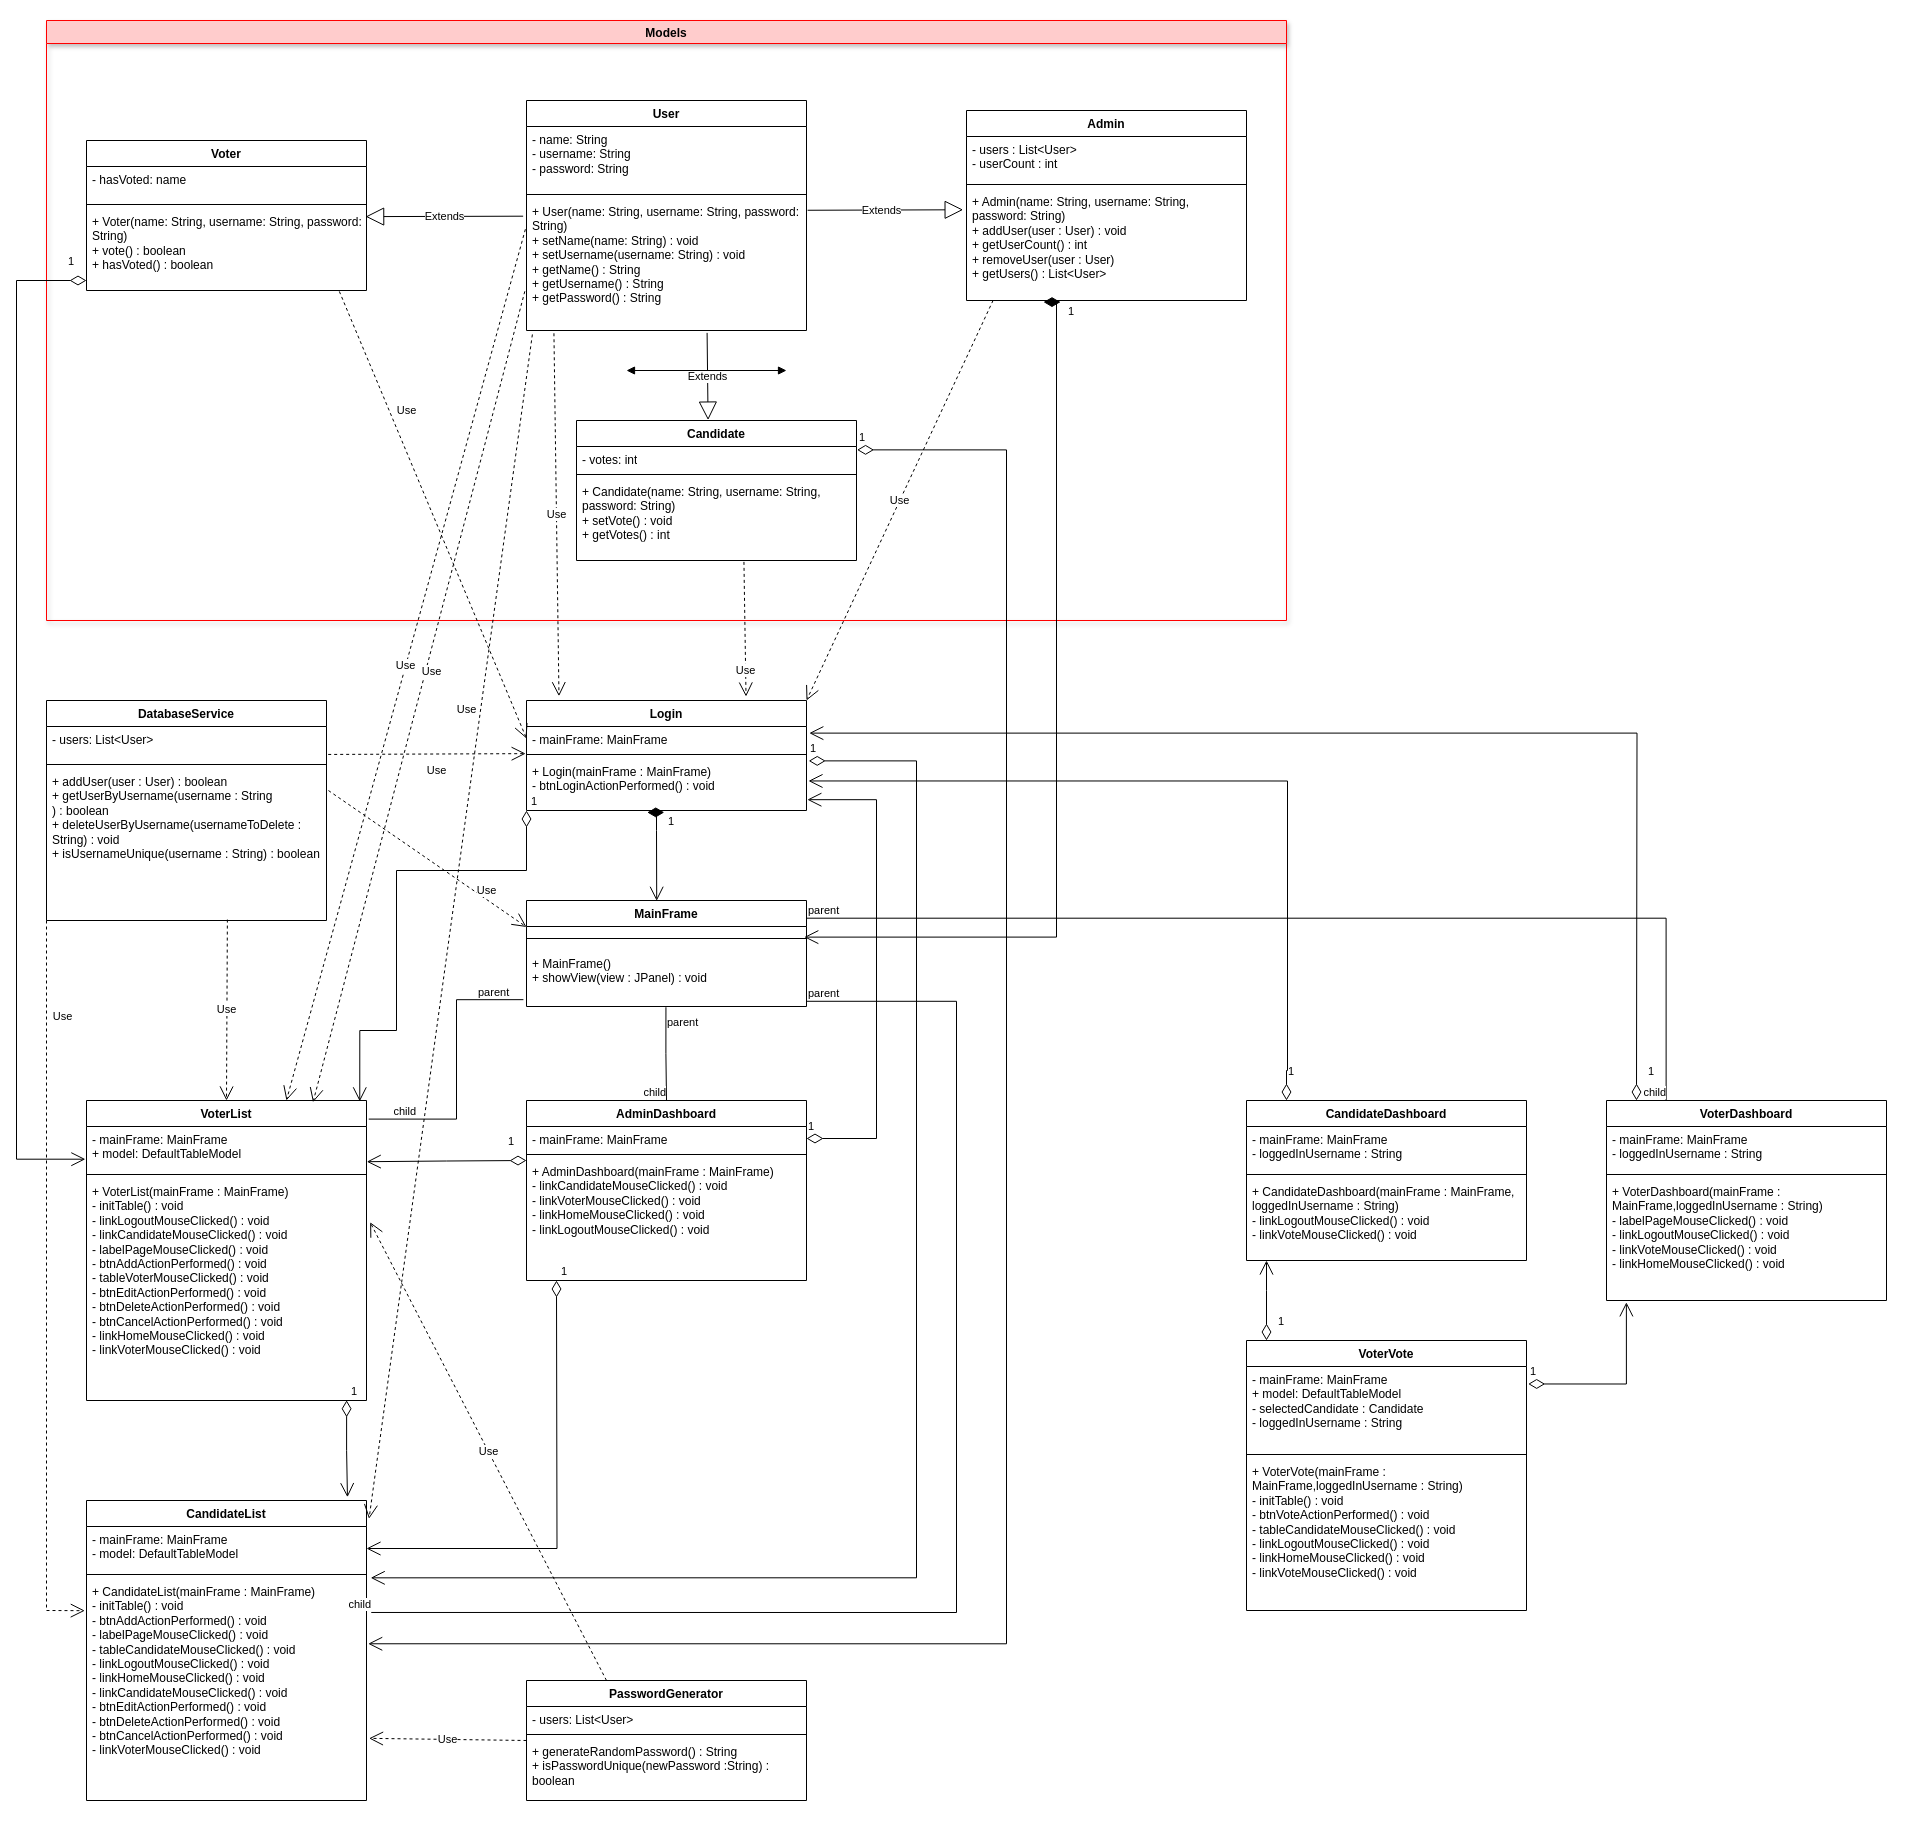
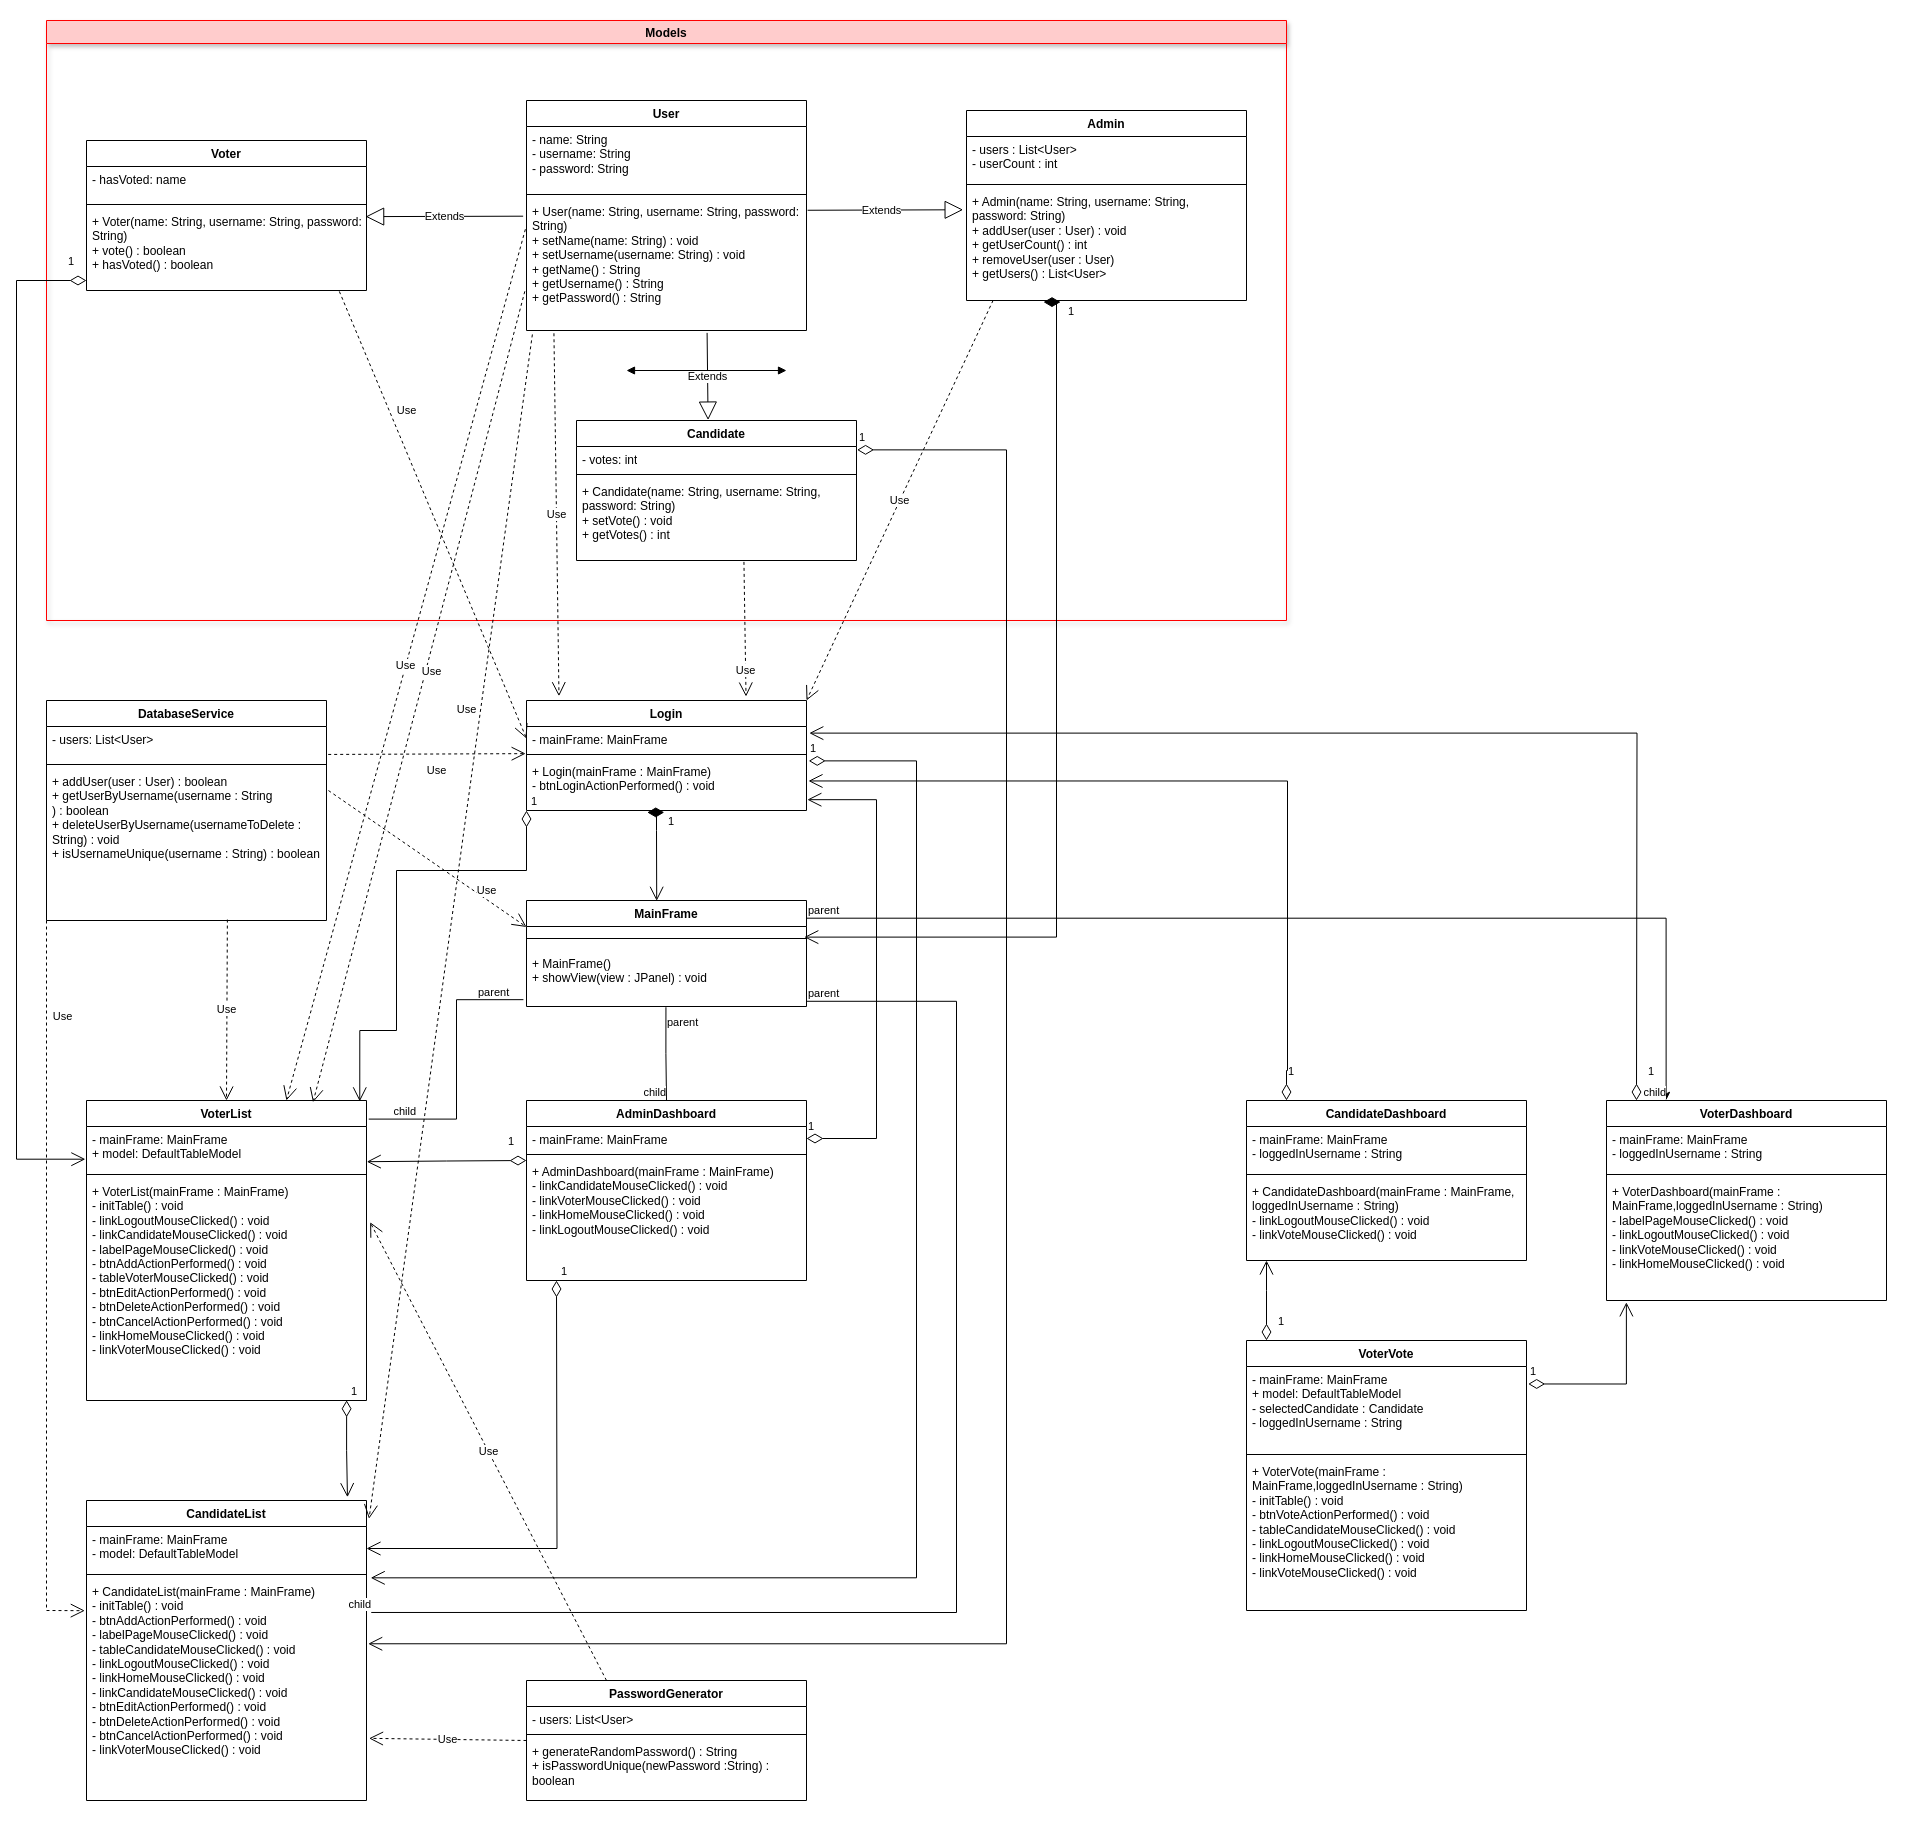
edge "MainFrame" -- "VoterDashboard": arrowhead none -> classic
